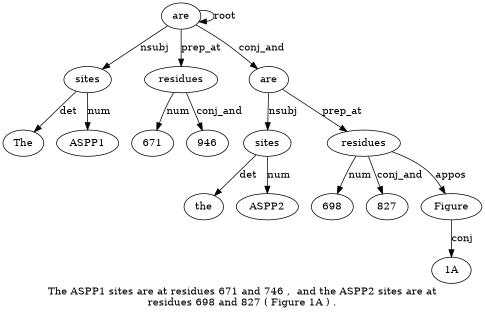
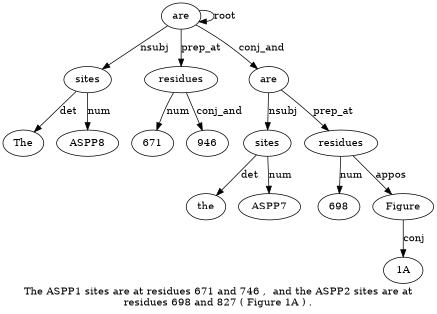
node "ASPP1": label "ASPP1" -> "ASPP8"
node "ASPP2": label "ASPP2" -> "ASPP7"
node "827": removed
